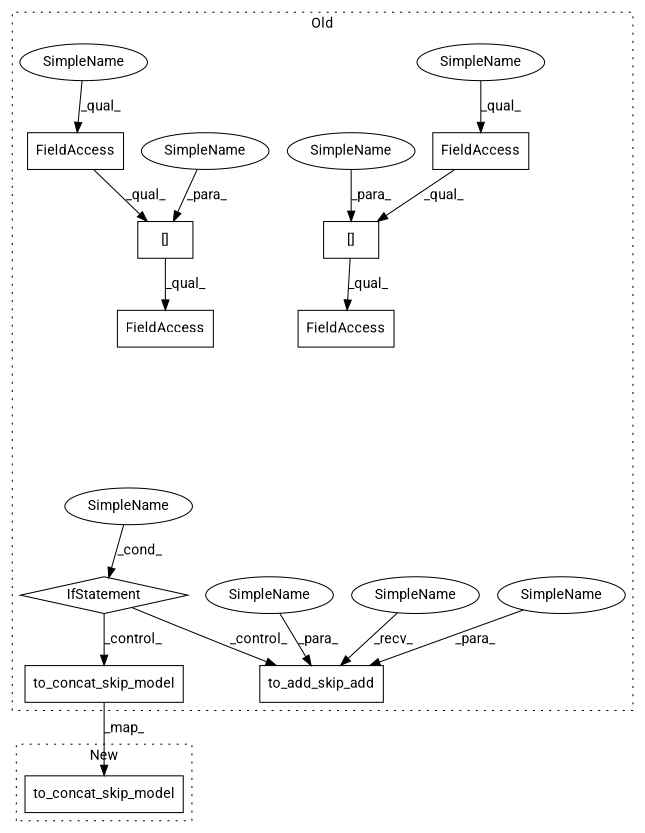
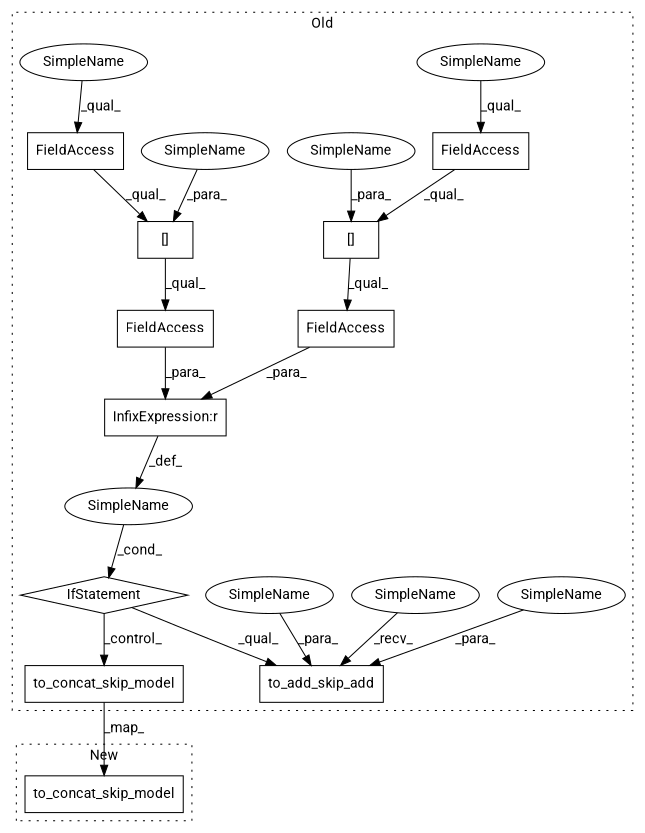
node "InfixExpression:r": added
edge "IfStatement" -> "to_add_skip_add": label "_control_" -> "_qual_"
